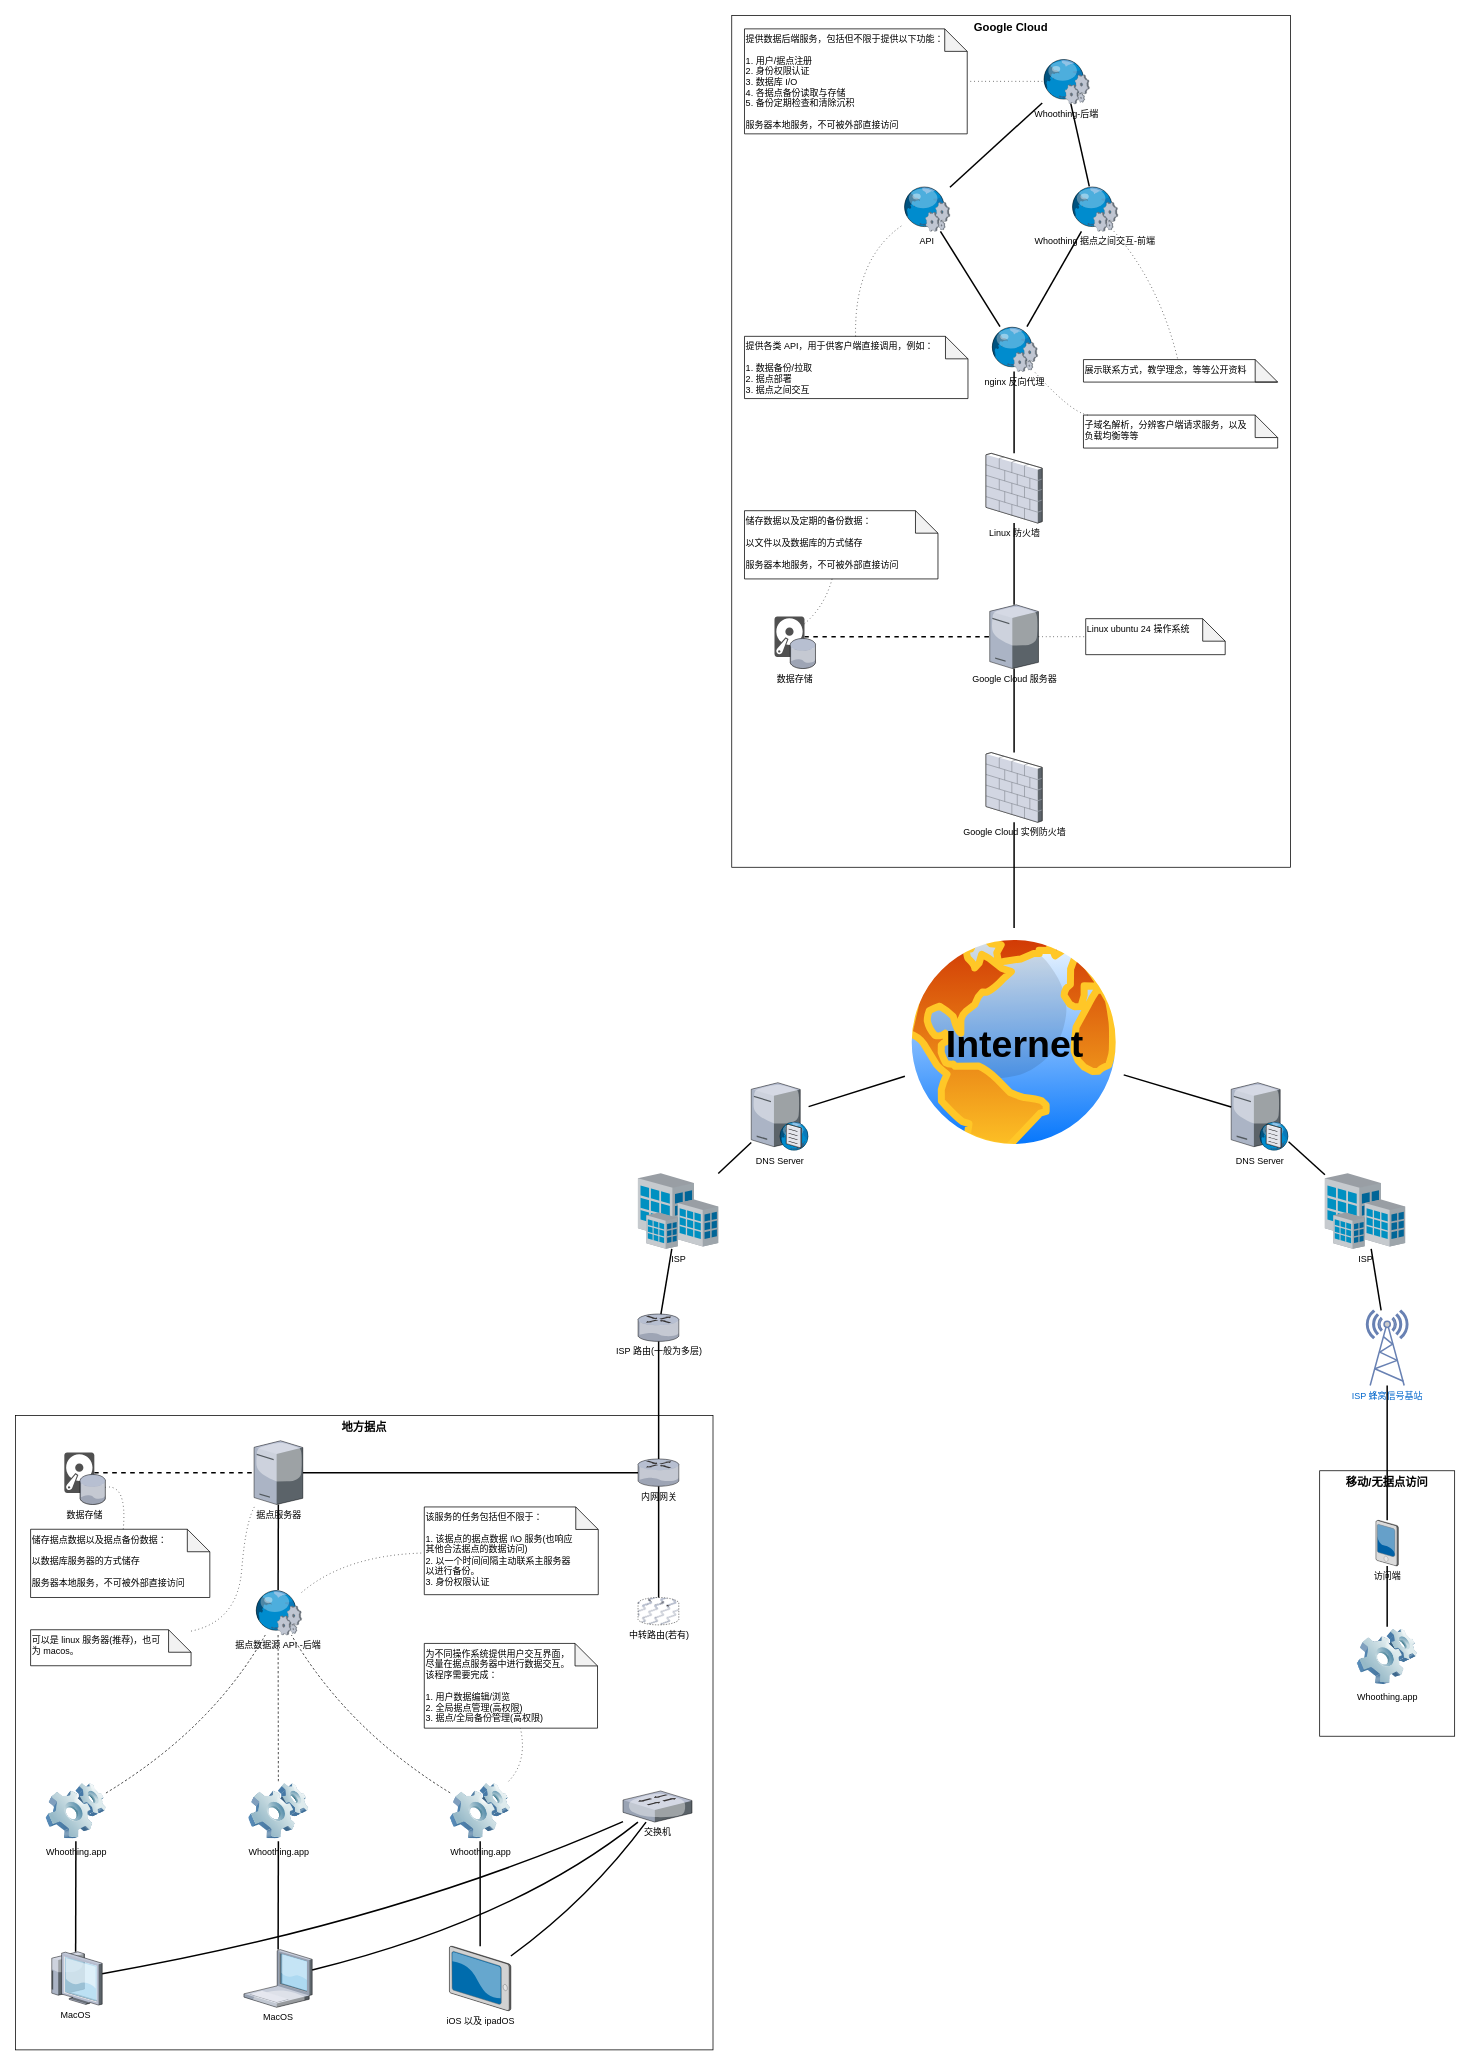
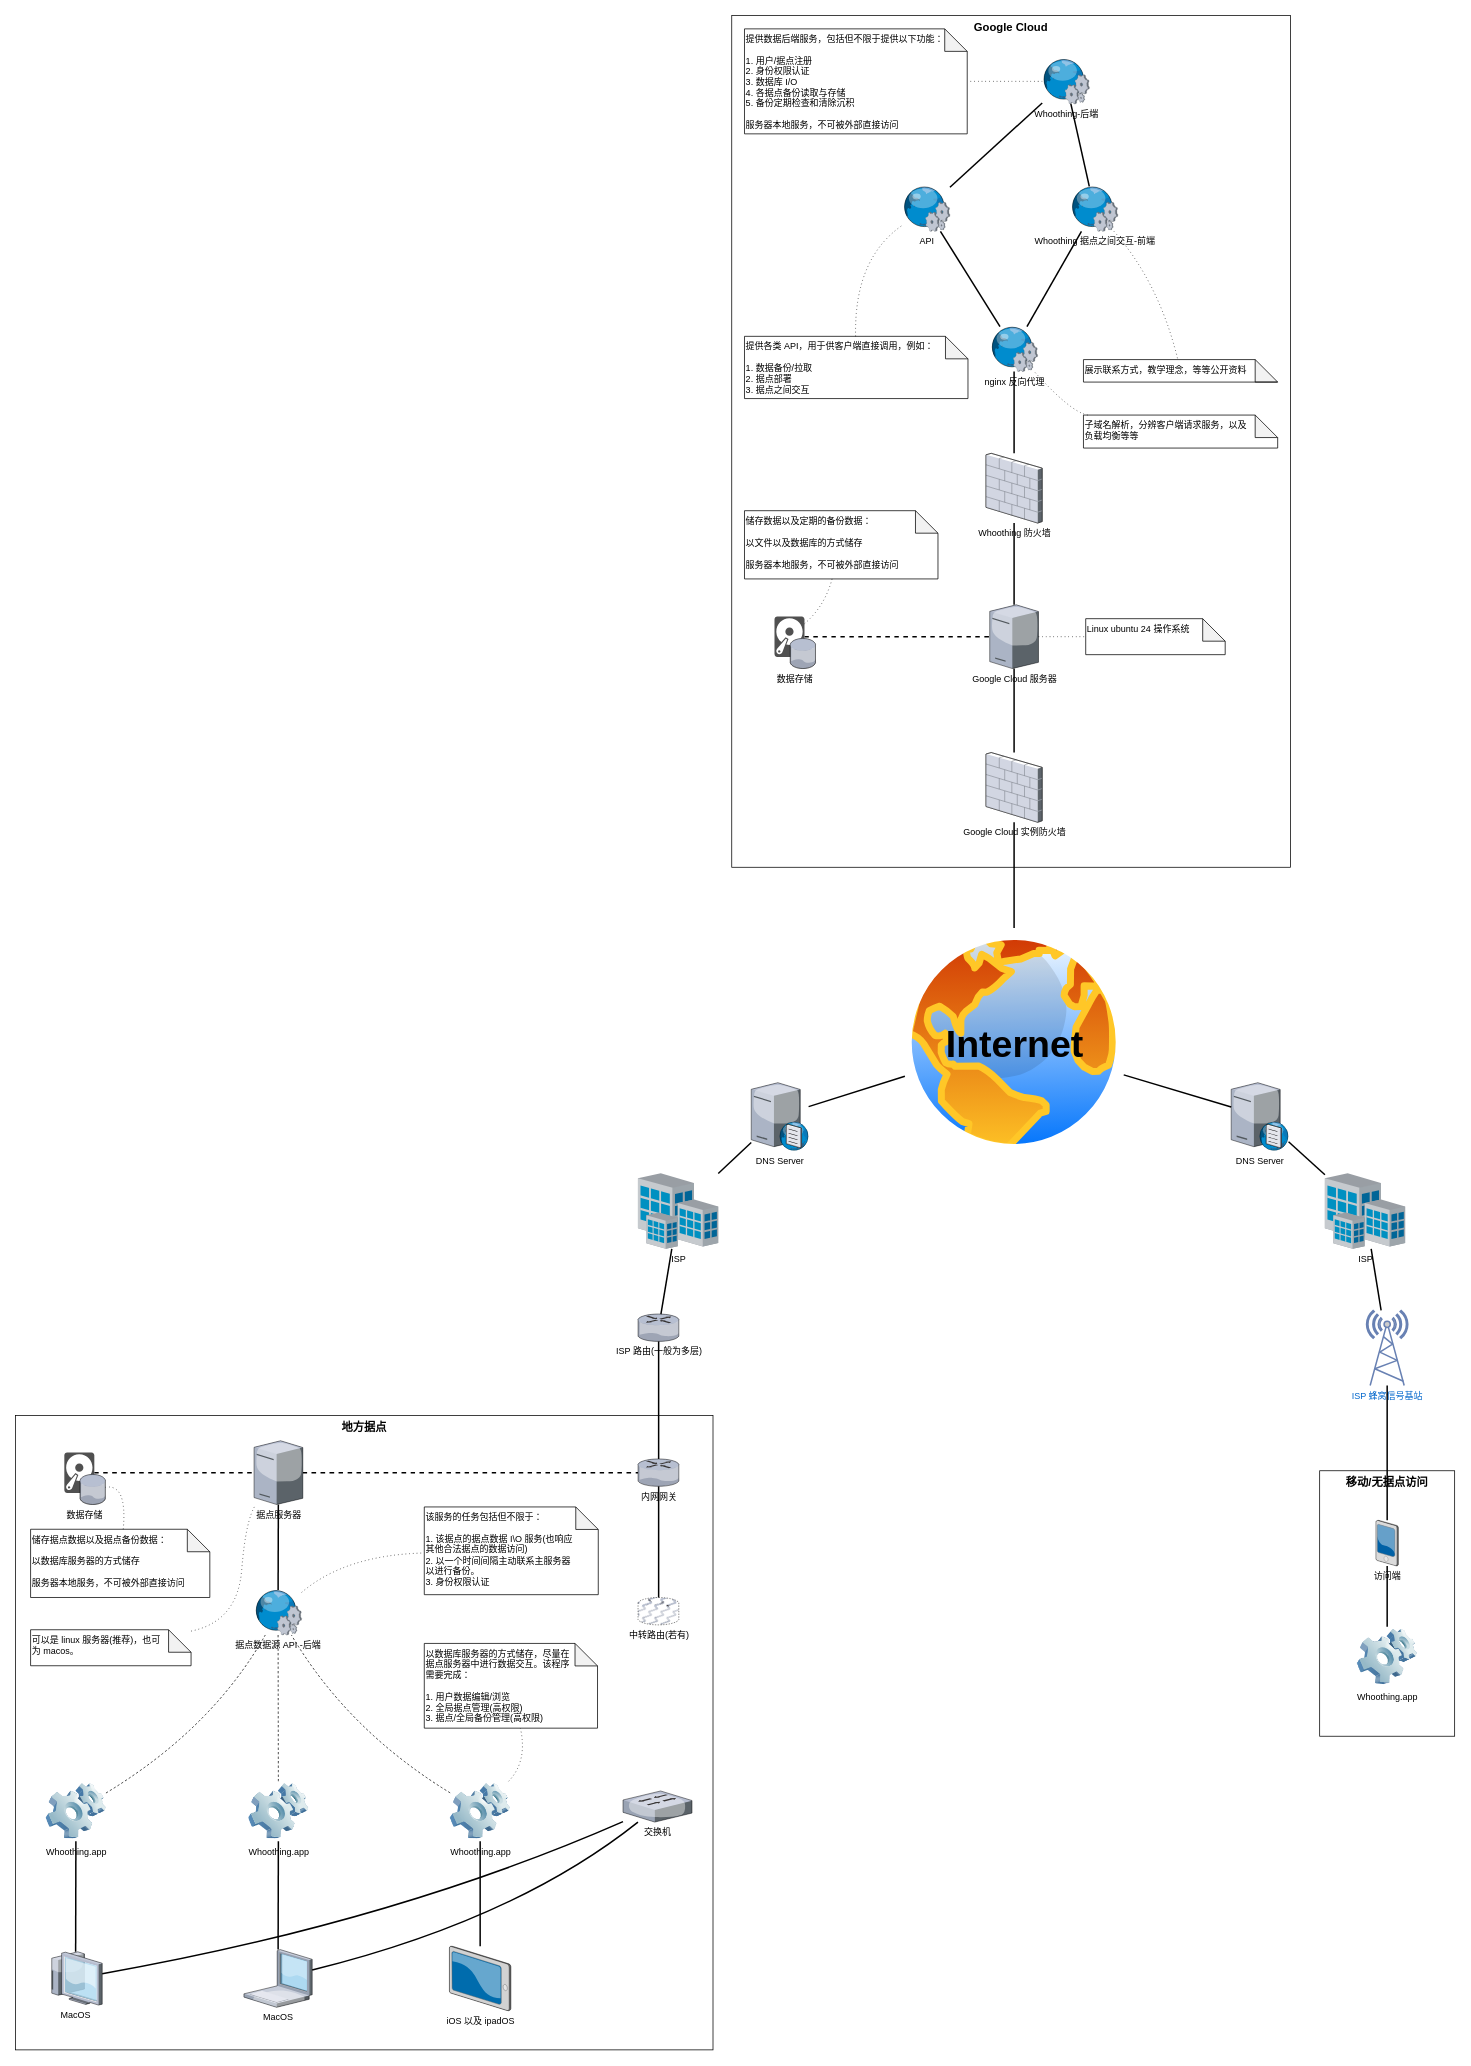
node "Linux 防火墙": label "Linux 防火墙" -> "Whoothing 防火墙"
edge "据点服务器" -- "内网网关": style solid -> dashed
node "为不同操作系统提供用户交互界面，尽量在据点服务器中进行数据交互。该程序需要完成： 1. 用户数据编辑/浏览 2. 全局据点管理(高权限) 3. 据点/全局备份管理(高权限)": label "为不同操作系统提供用户交互界面，尽量在据点服务器中进行数据交互。该程序需要完成： 1. 用户数据编辑/浏览 2. 全局据点管理(高权限) 3. 据点/全局备份管理(高权限)" -> "以数据库服务器的方式储存，尽量在据点服务器中进行数据交互。该程序需要完成： 1. 用户数据编辑/浏览 2. 全局据点管理(高权限) 3. 据点/全局备份管理(高权限)"
edge "交换机" -- "iOS 以及 ipadOS": removed
